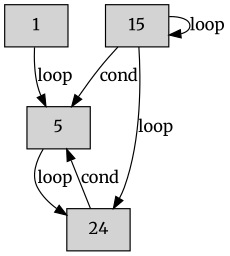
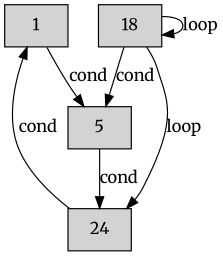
node "15": label "15" -> "18"
edge "1" -> "5": label "loop" -> "cond"
edge "5" -> "24": label "loop" -> "cond"
edge "24" -> "5": now "24" -> "1"
